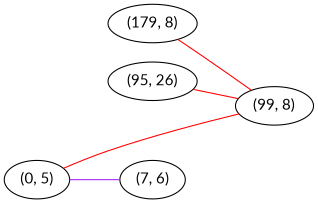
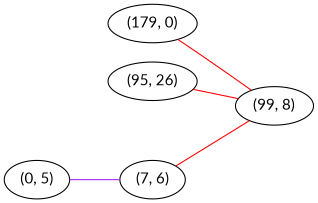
node "(179, 8)": label "(179, 8)" -> "(179, 0)"
edge "(99, 8)" -- "(0, 5)": now "(99, 8)" -- "(7, 6)"
